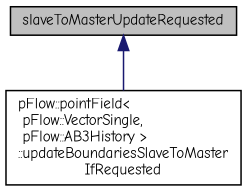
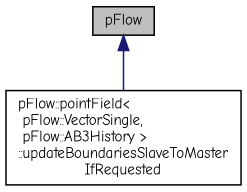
node "slaveToMasterUpdateRequested": label "slaveToMasterUpdateRequested" -> "pFlow"
